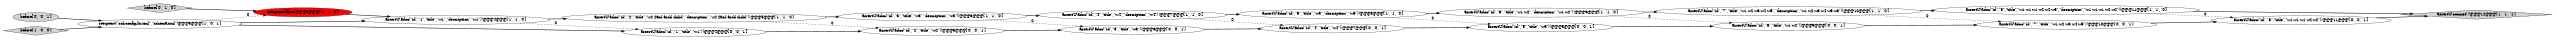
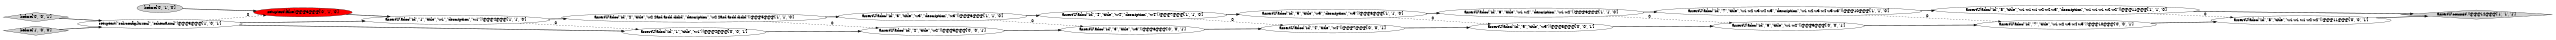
node "before['0', '1', '0']": shape diamond -> ellipse
node "before['0', '0', '1']": shape ellipse -> diamond
